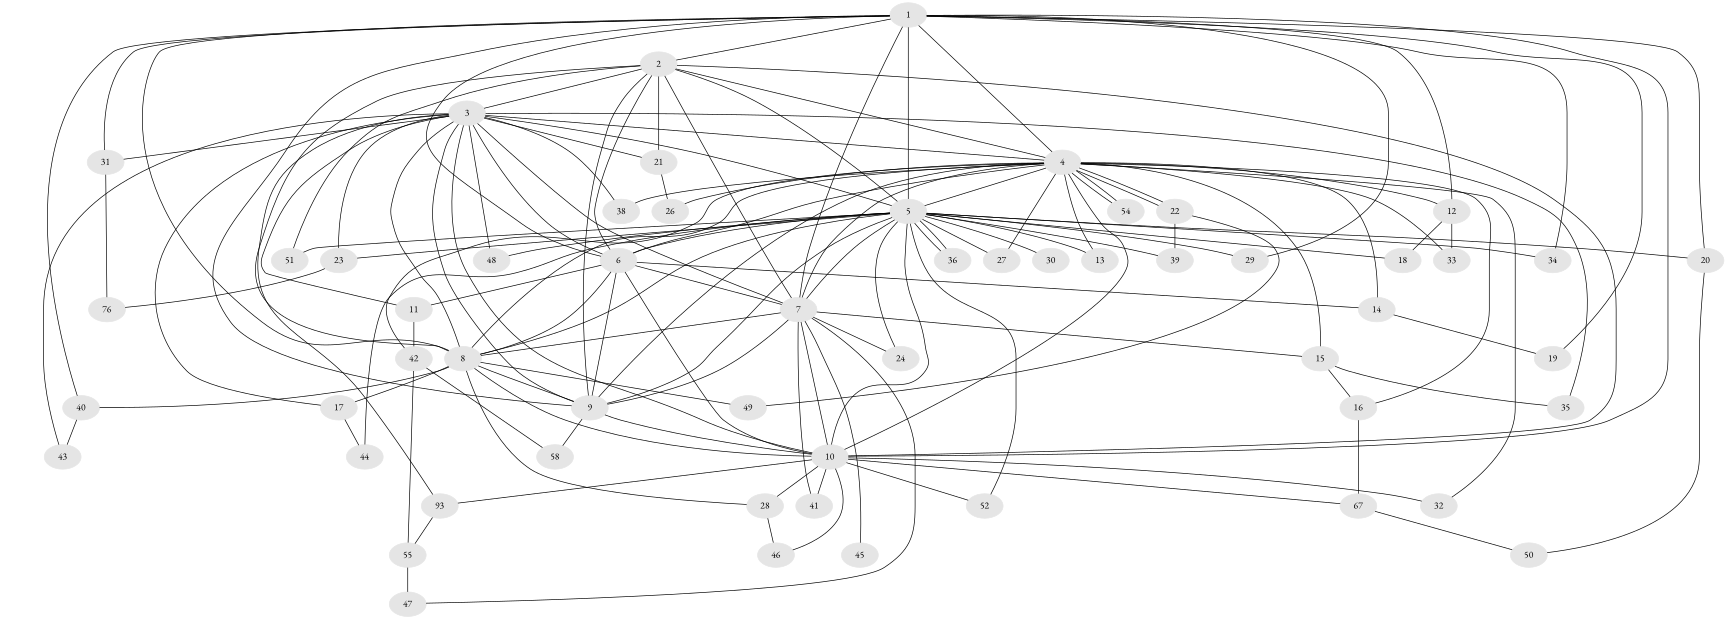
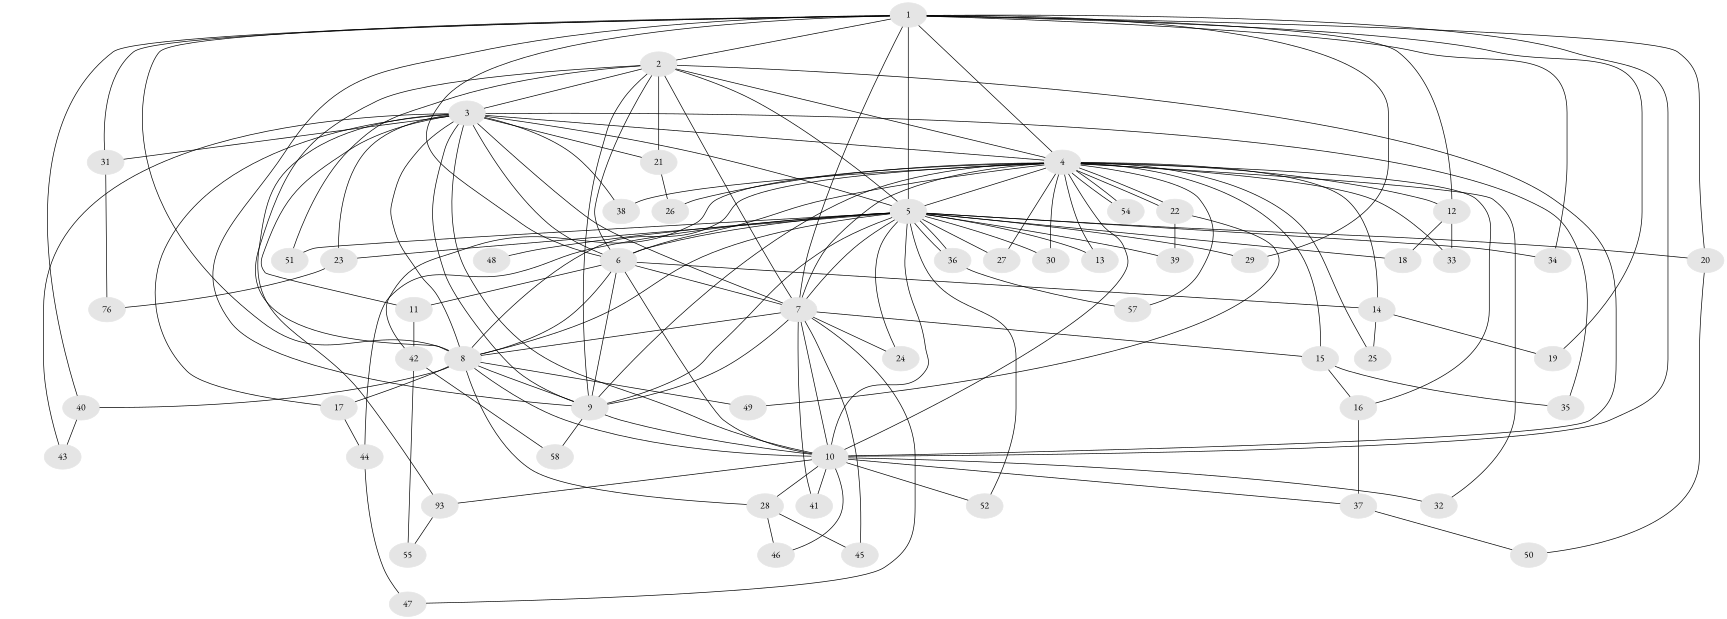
edge "3" -- "48": removed
edge "4" -- "30": added
node "57": added
node "25": added
node "67": label "67" -> "37"
edge "28" -- "45": added
edge "55" -- "47": now "44" -- "47"
